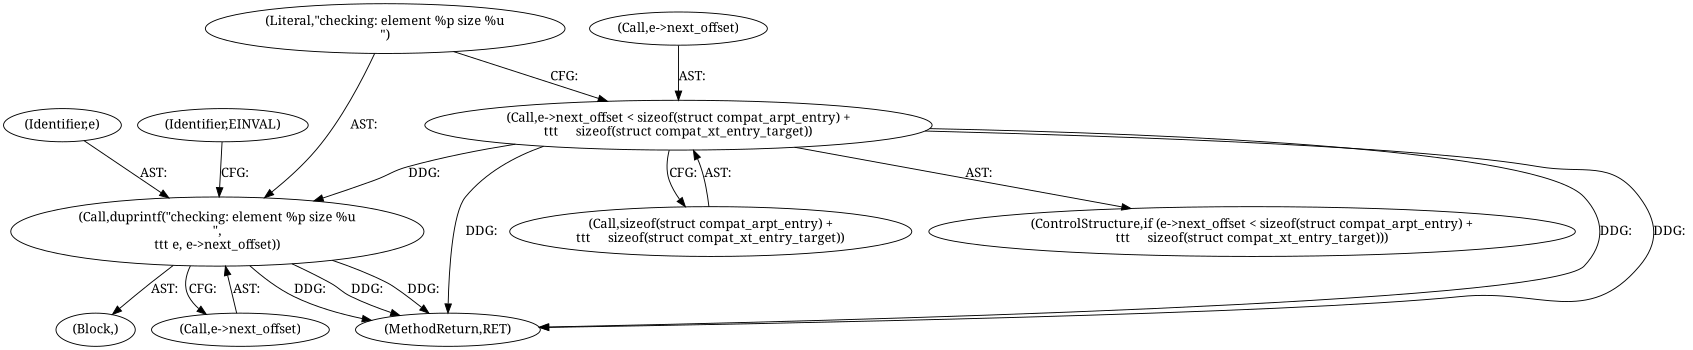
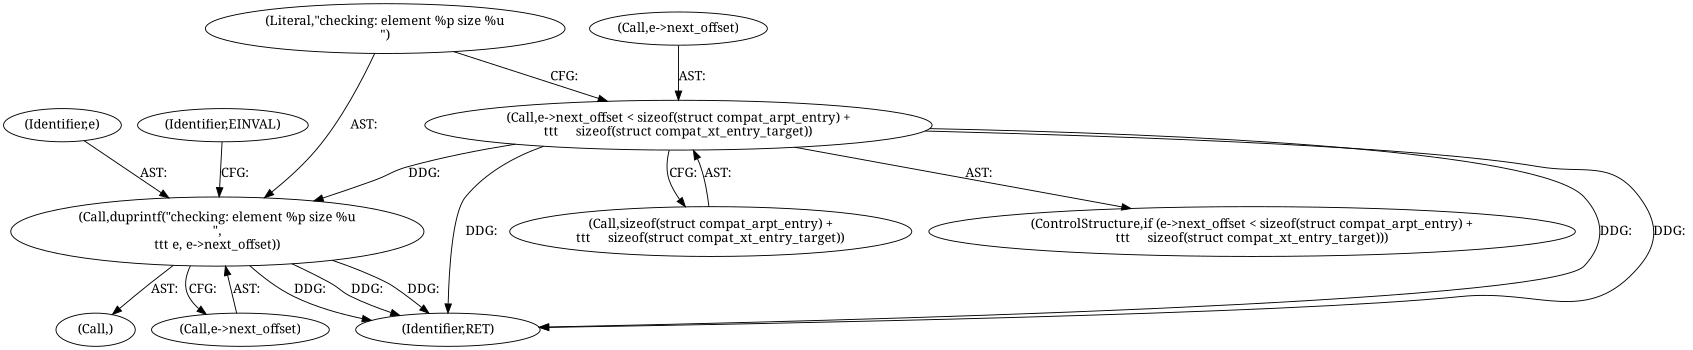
node "(Block,)": label "(Block,)" -> "(Call,)"
node "(MethodReturn,RET)": label "(MethodReturn,RET)" -> "(Identifier,RET)"
